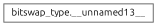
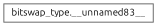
node "bitswap_type.__unnamed13__": label "bitswap_type.__unnamed13__" -> "bitswap_type.__unnamed83__"
